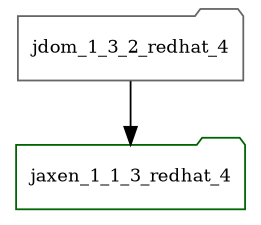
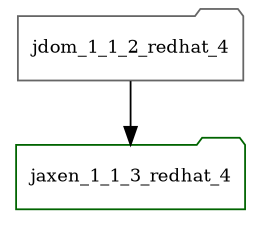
node "jdom_1_3_2_redhat_4": label "jdom_1_3_2_redhat_4" -> "jdom_1_1_2_redhat_4"
